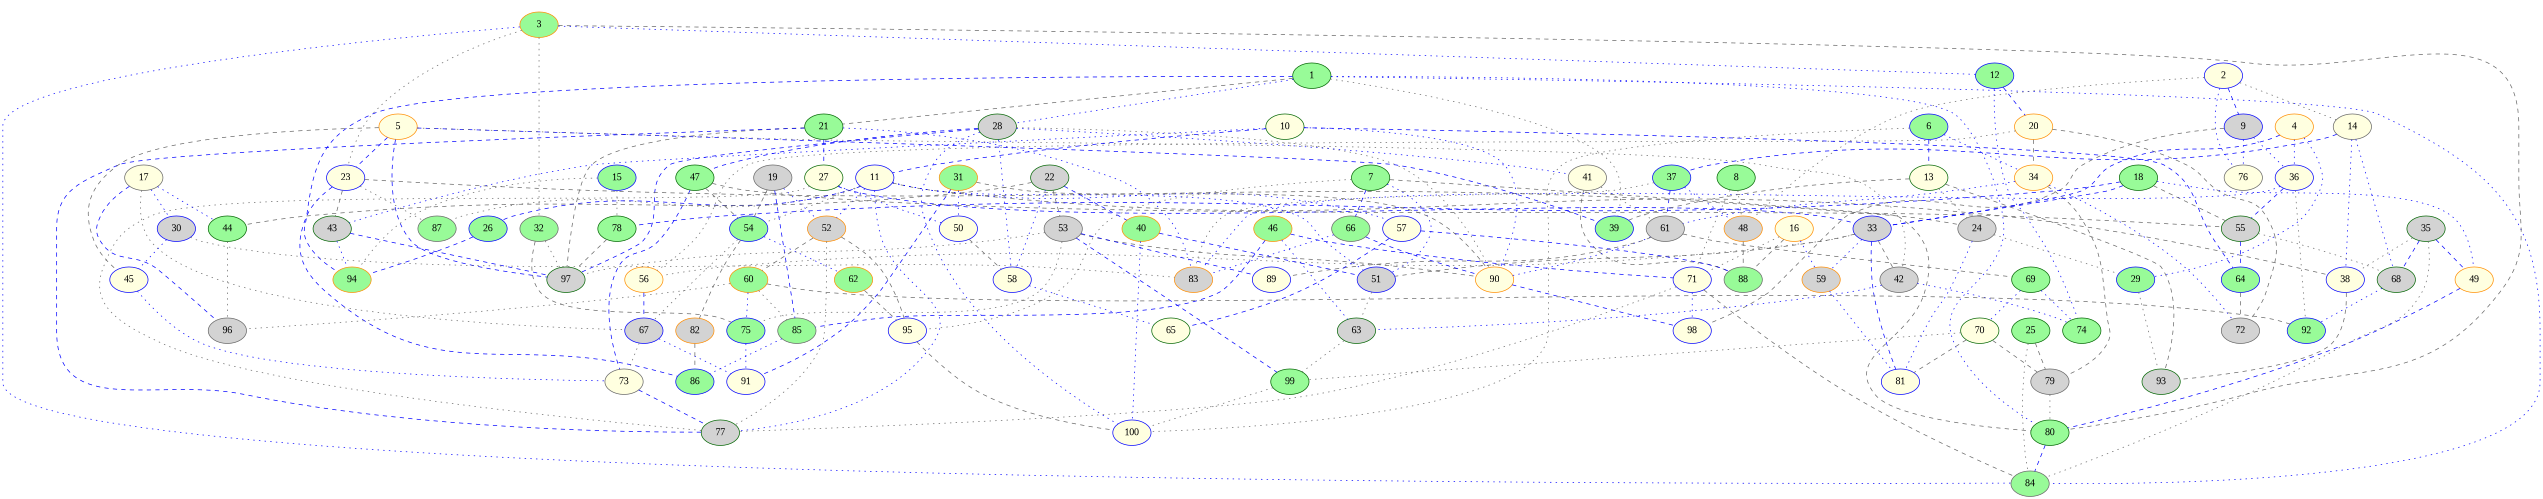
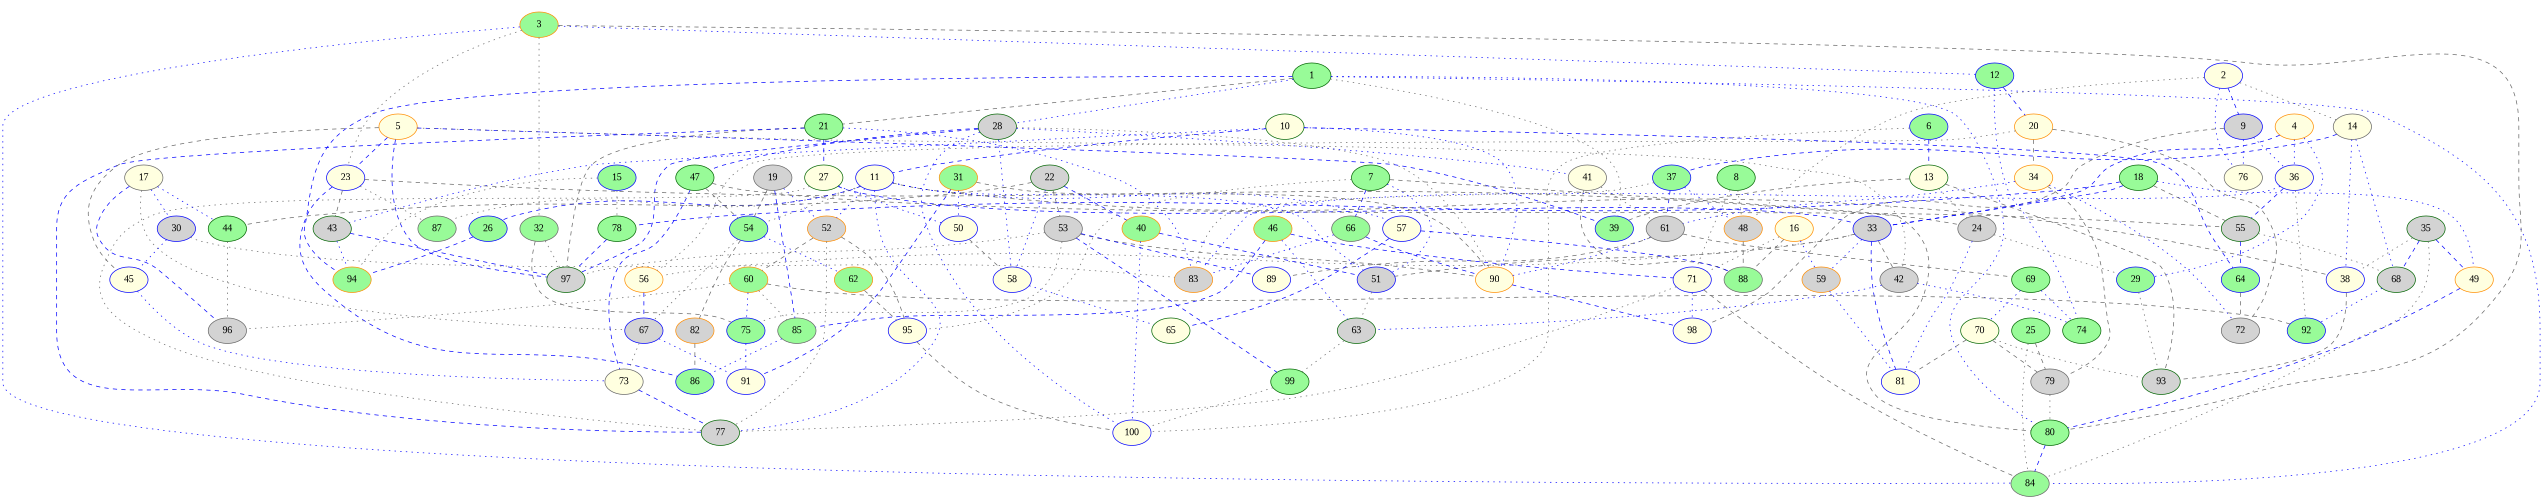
edge "6" -- "34": removed
edge "78" -- "97": color gray40 -> blue
edge "70" -- "99": now "70" -- "93"
